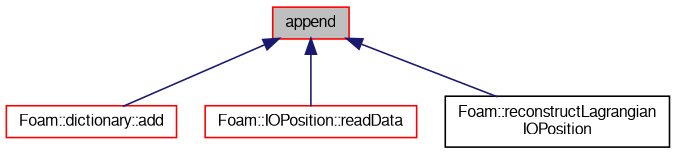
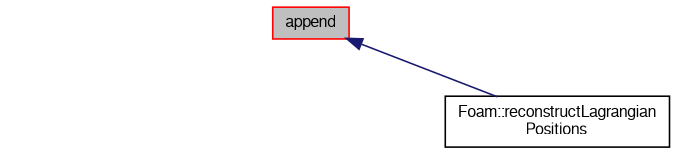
node "Foam::dictionary::add": removed
node "Foam::IOPosition::readData": removed
node "Foam::reconstructLagrangian IOPosition": label "Foam::reconstructLagrangian IOPosition" -> "Foam::reconstructLagrangian Positions"
